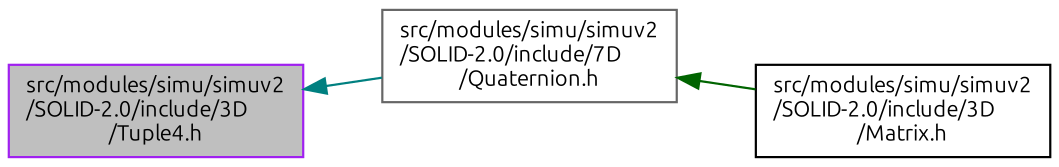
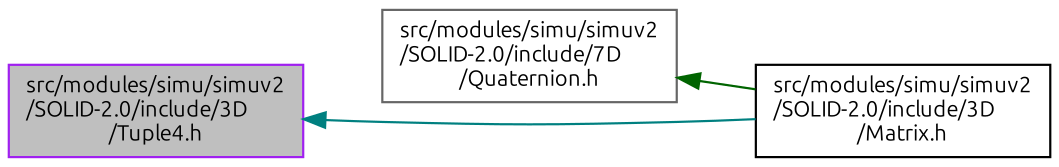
edge "src/modules/simu/simuv2 /SOLID-2.0/include/7D /Quaternion.h" -> "src/modules/simu/simuv2 /SOLID-2.0/include/3D /Tuple4.h": now "src/modules/simu/simuv2 /SOLID-2.0/include/3D /Matrix.h" -> "src/modules/simu/simuv2 /SOLID-2.0/include/3D /Tuple4.h"
